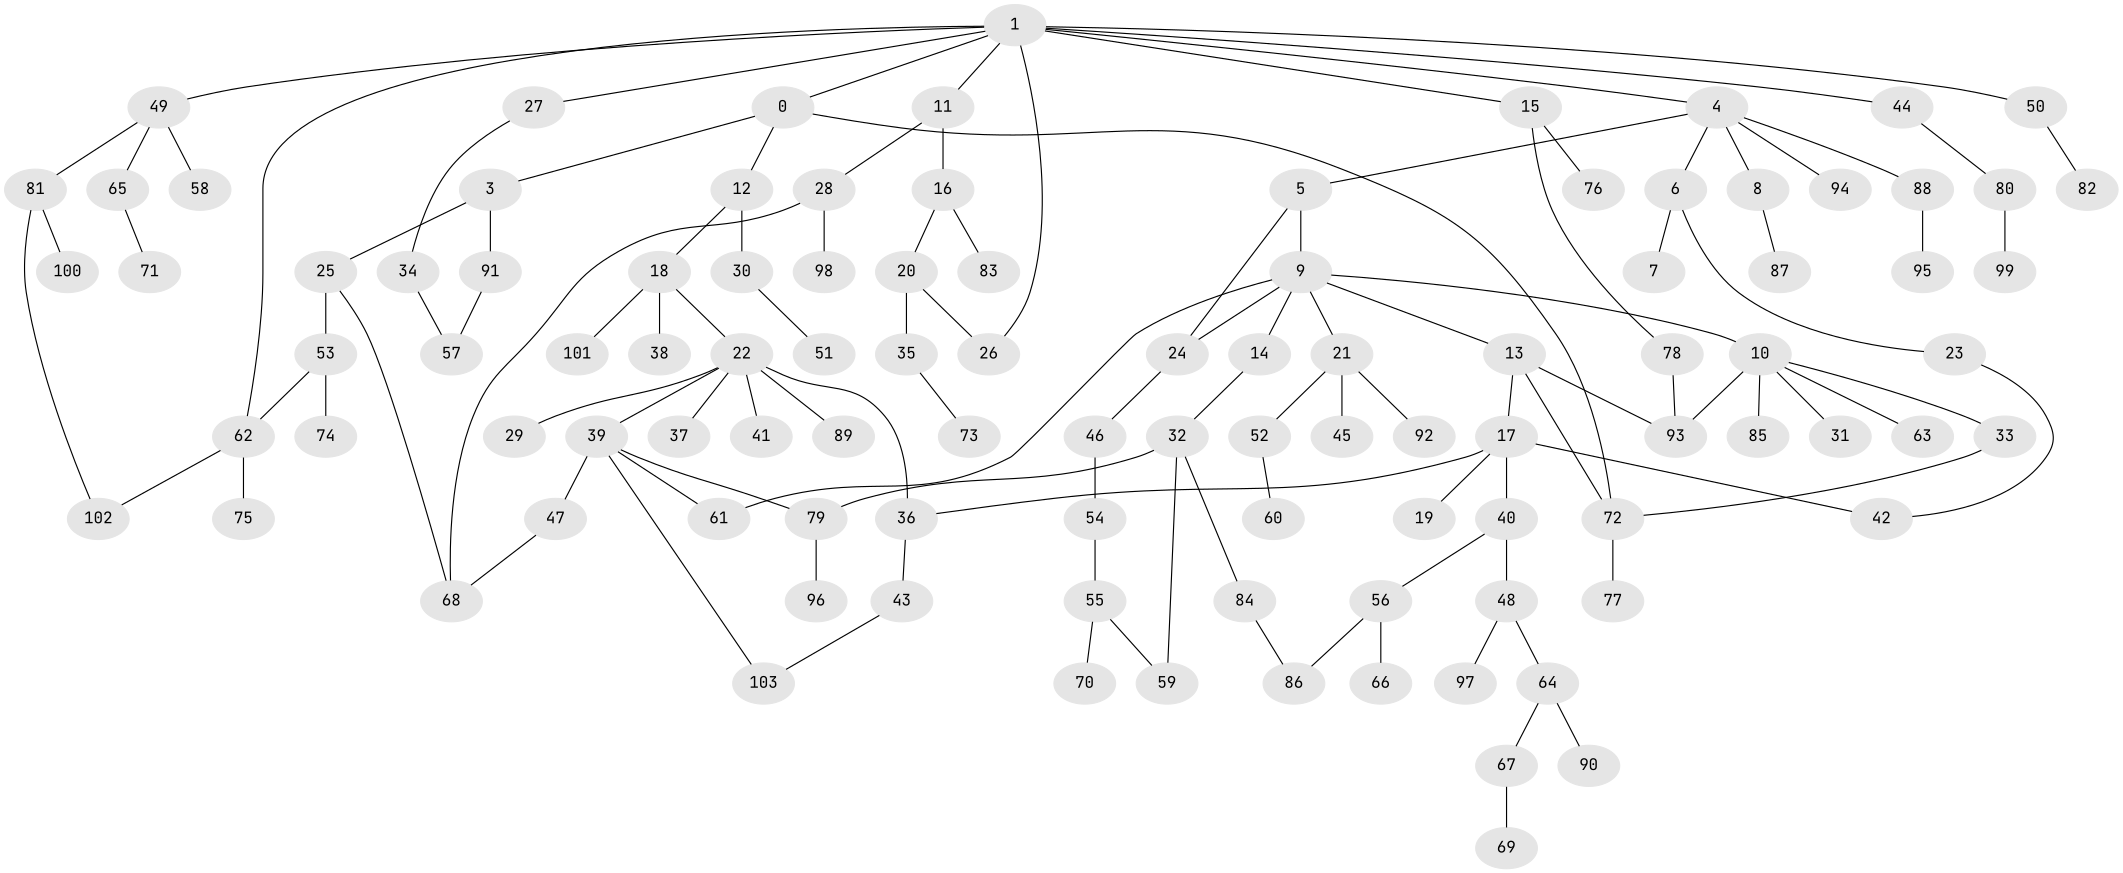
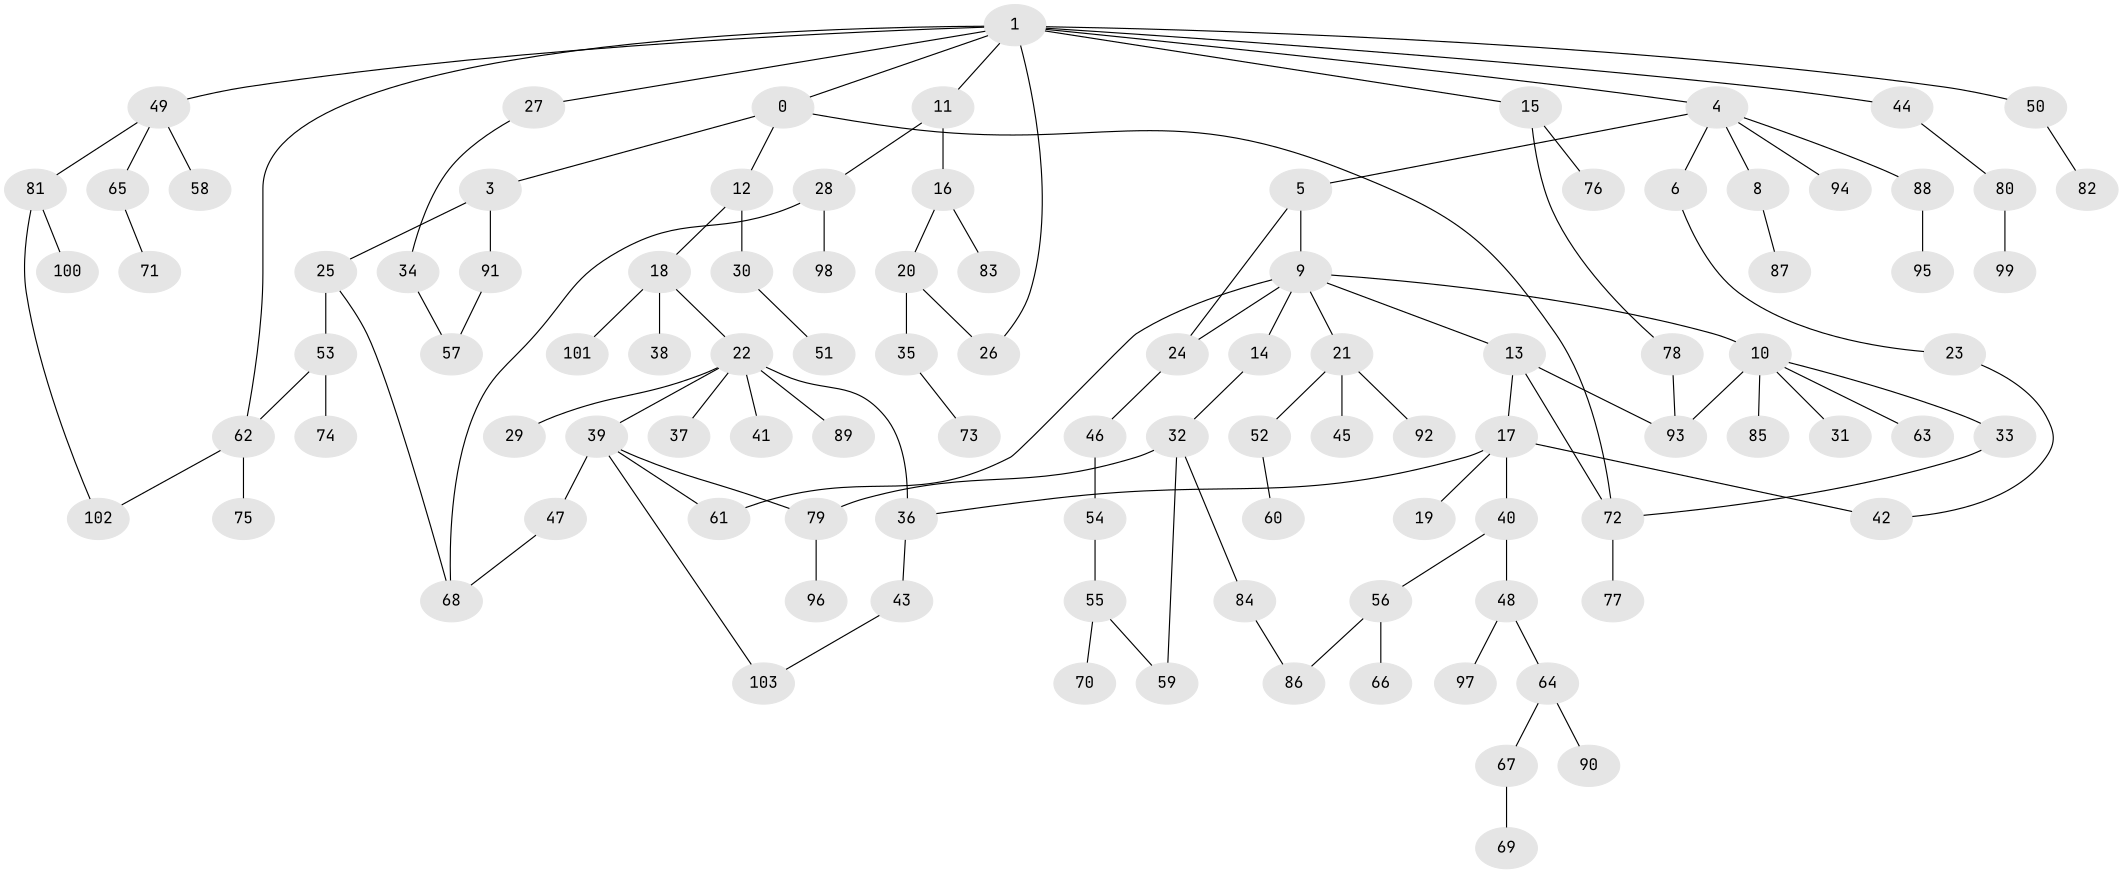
node "7": removed
